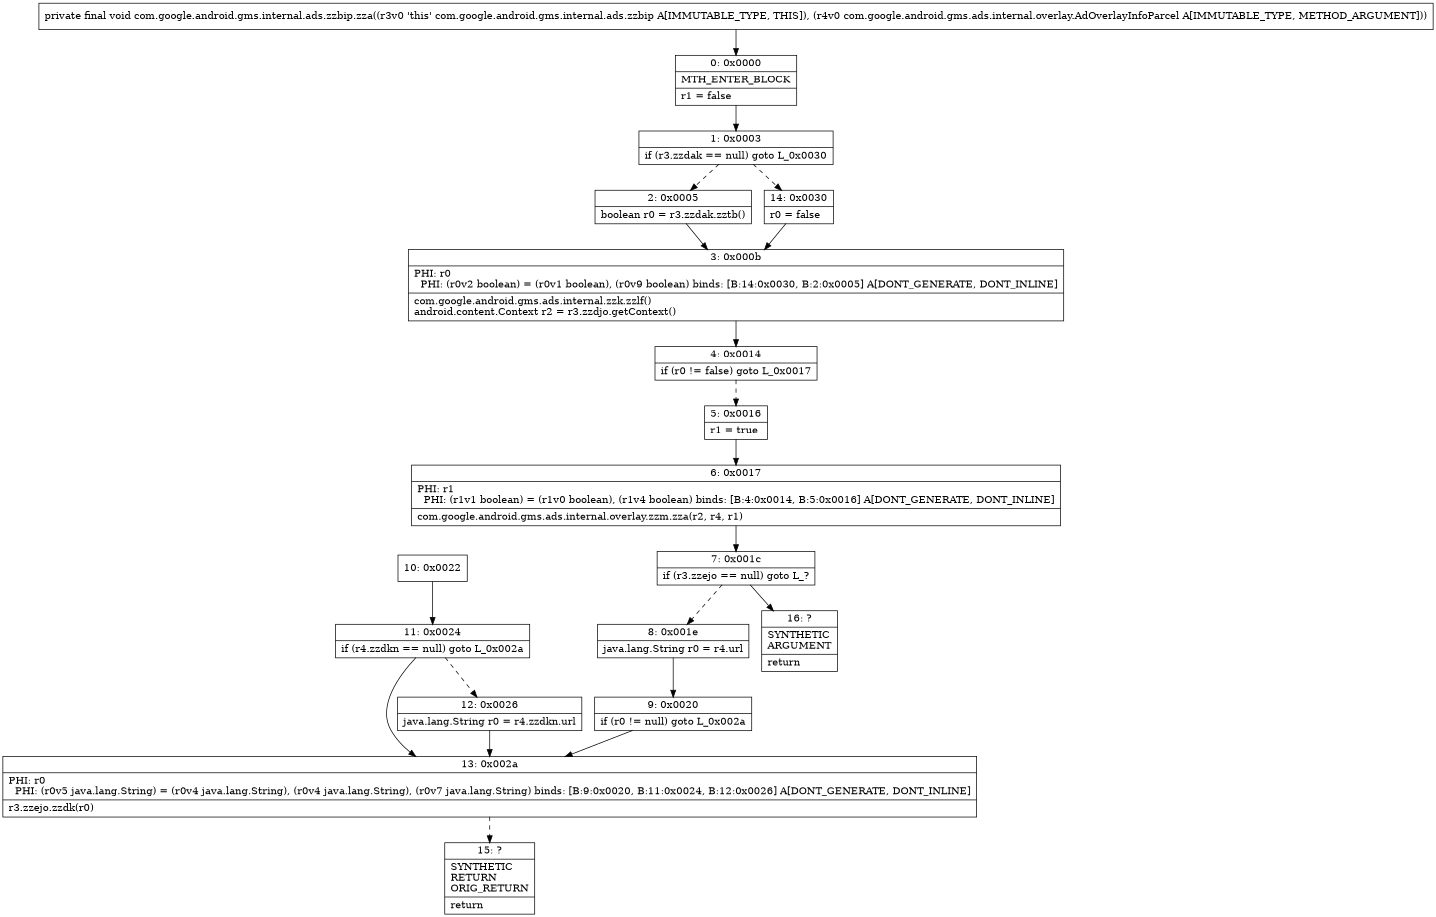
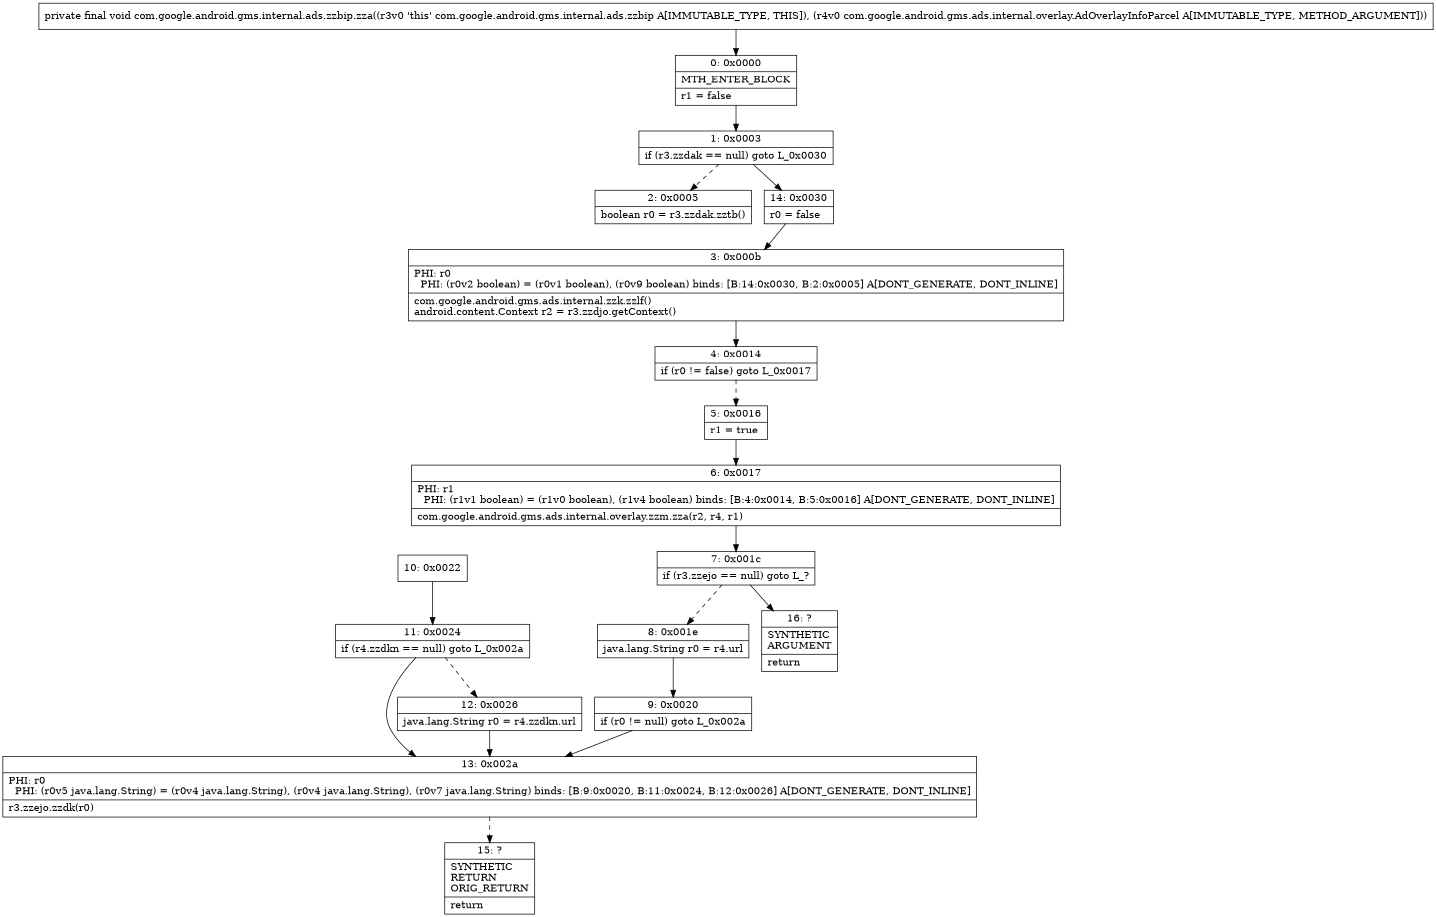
edge "1: 0x0003" -> "14: 0x0030": style dashed -> solid
edge "2: 0x0005" -> "3: 0x000b": removed
